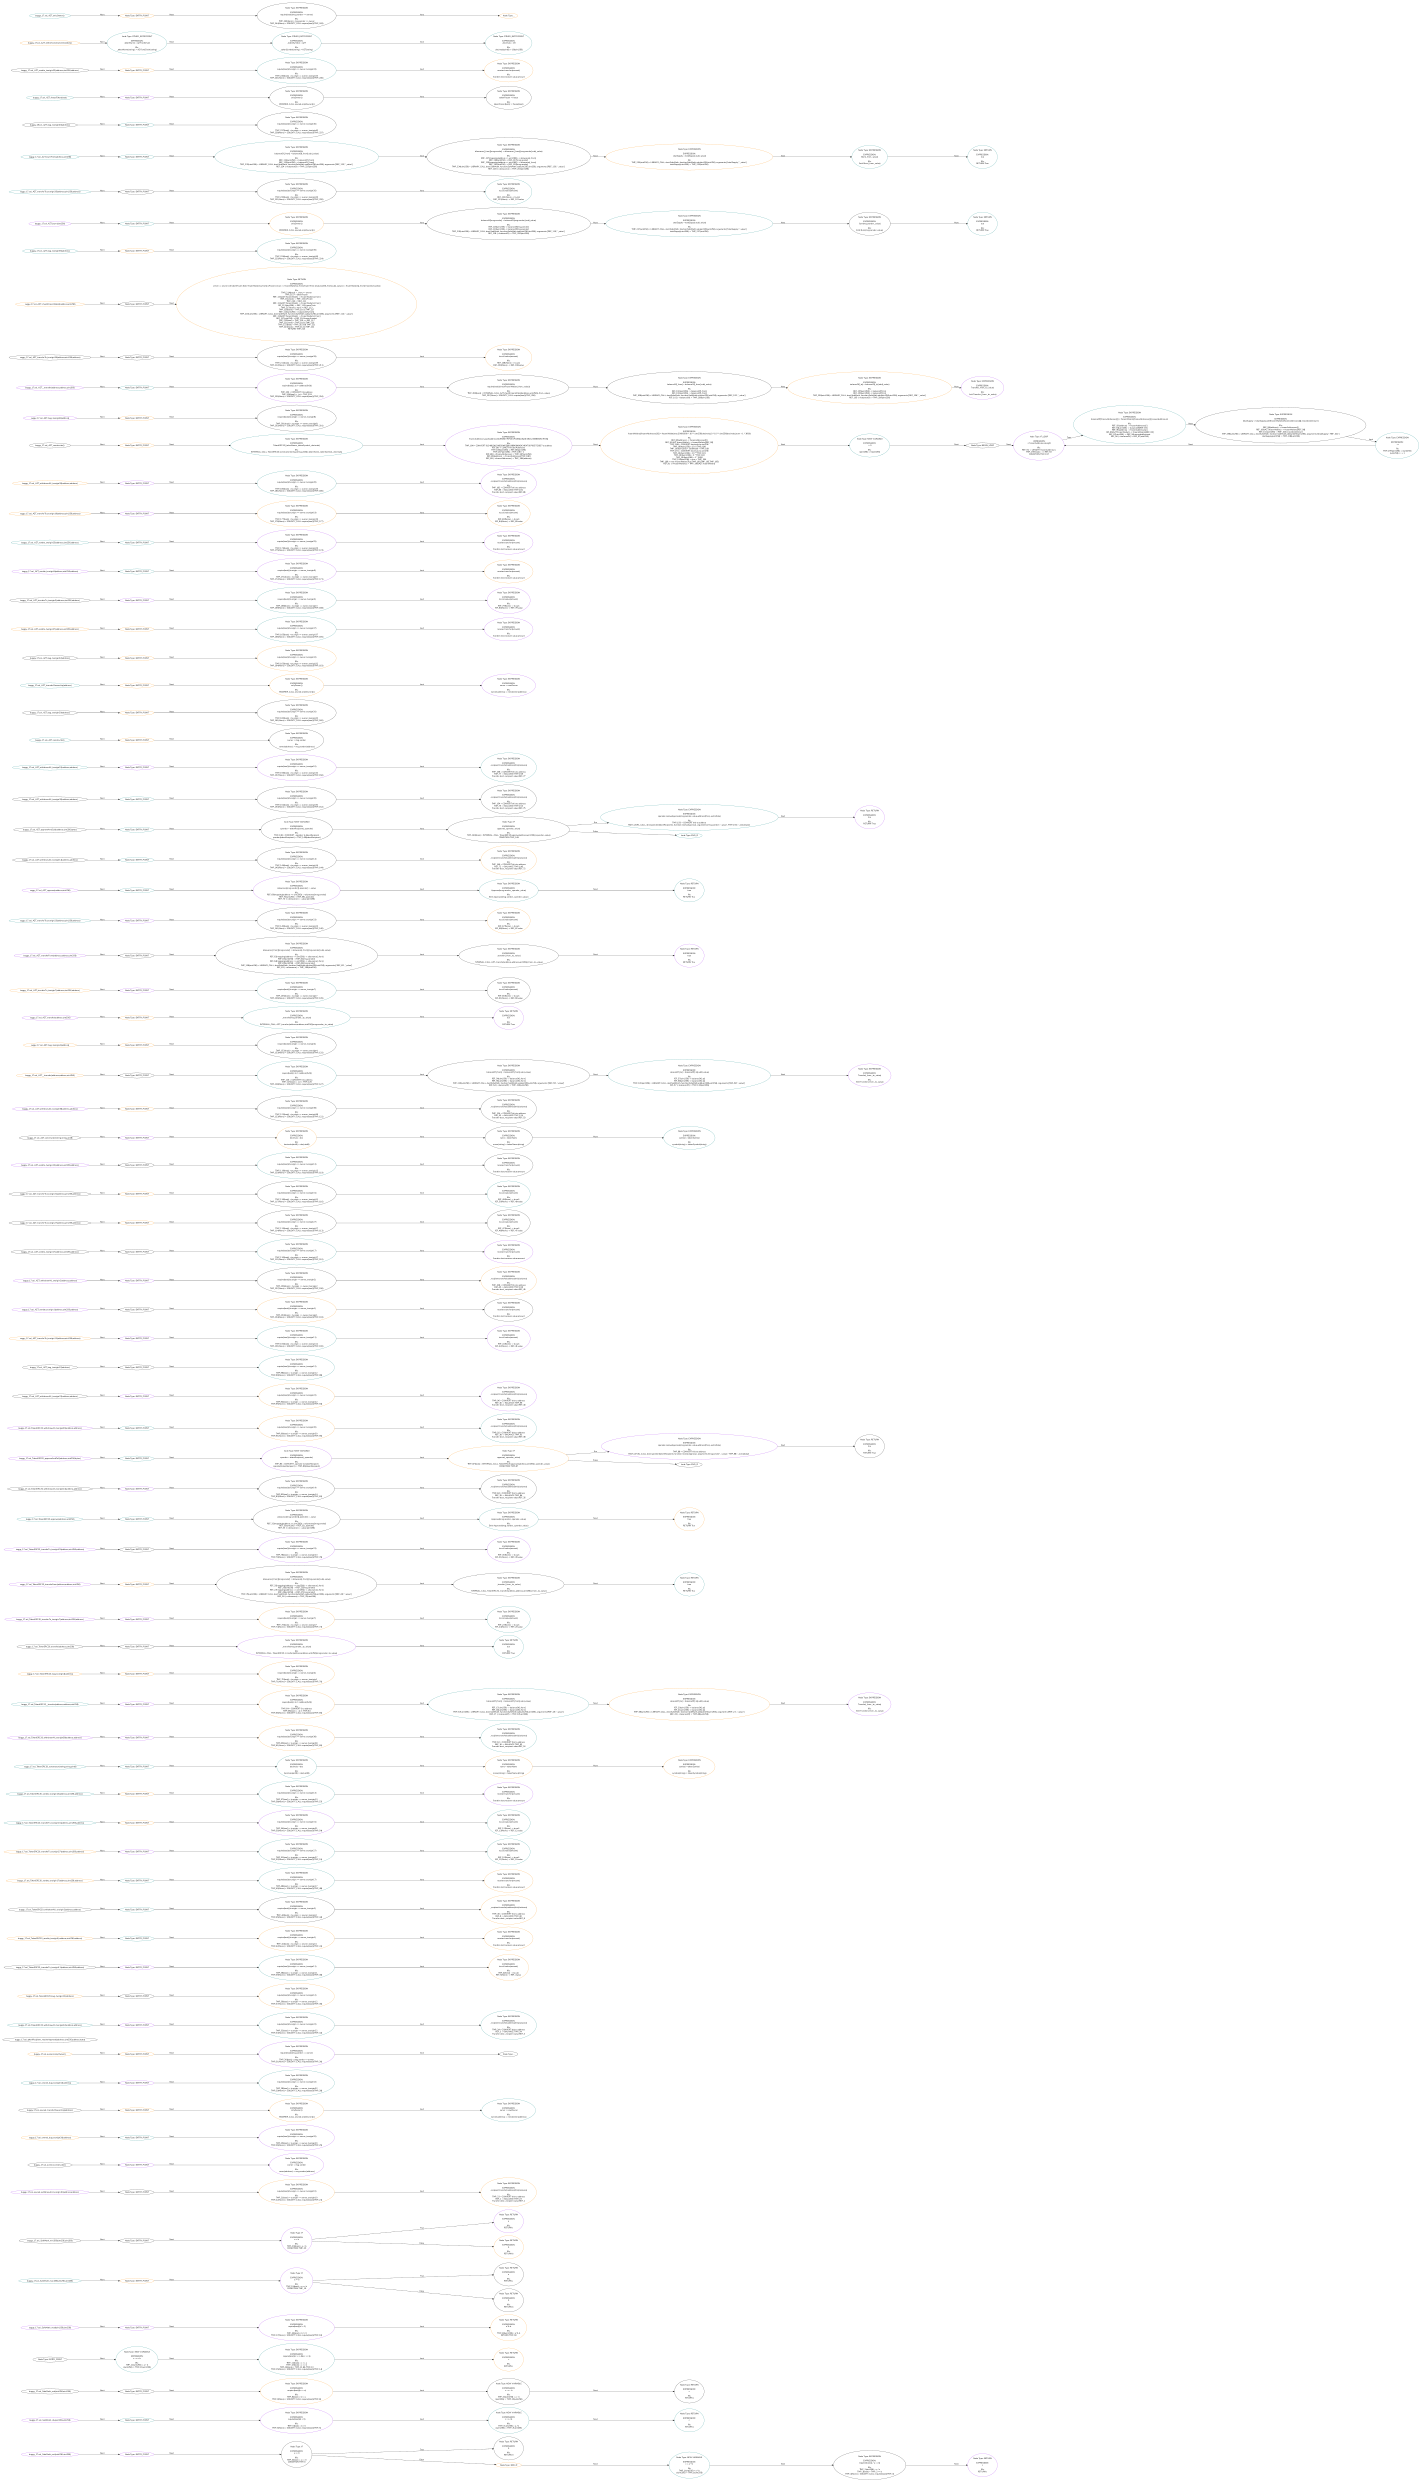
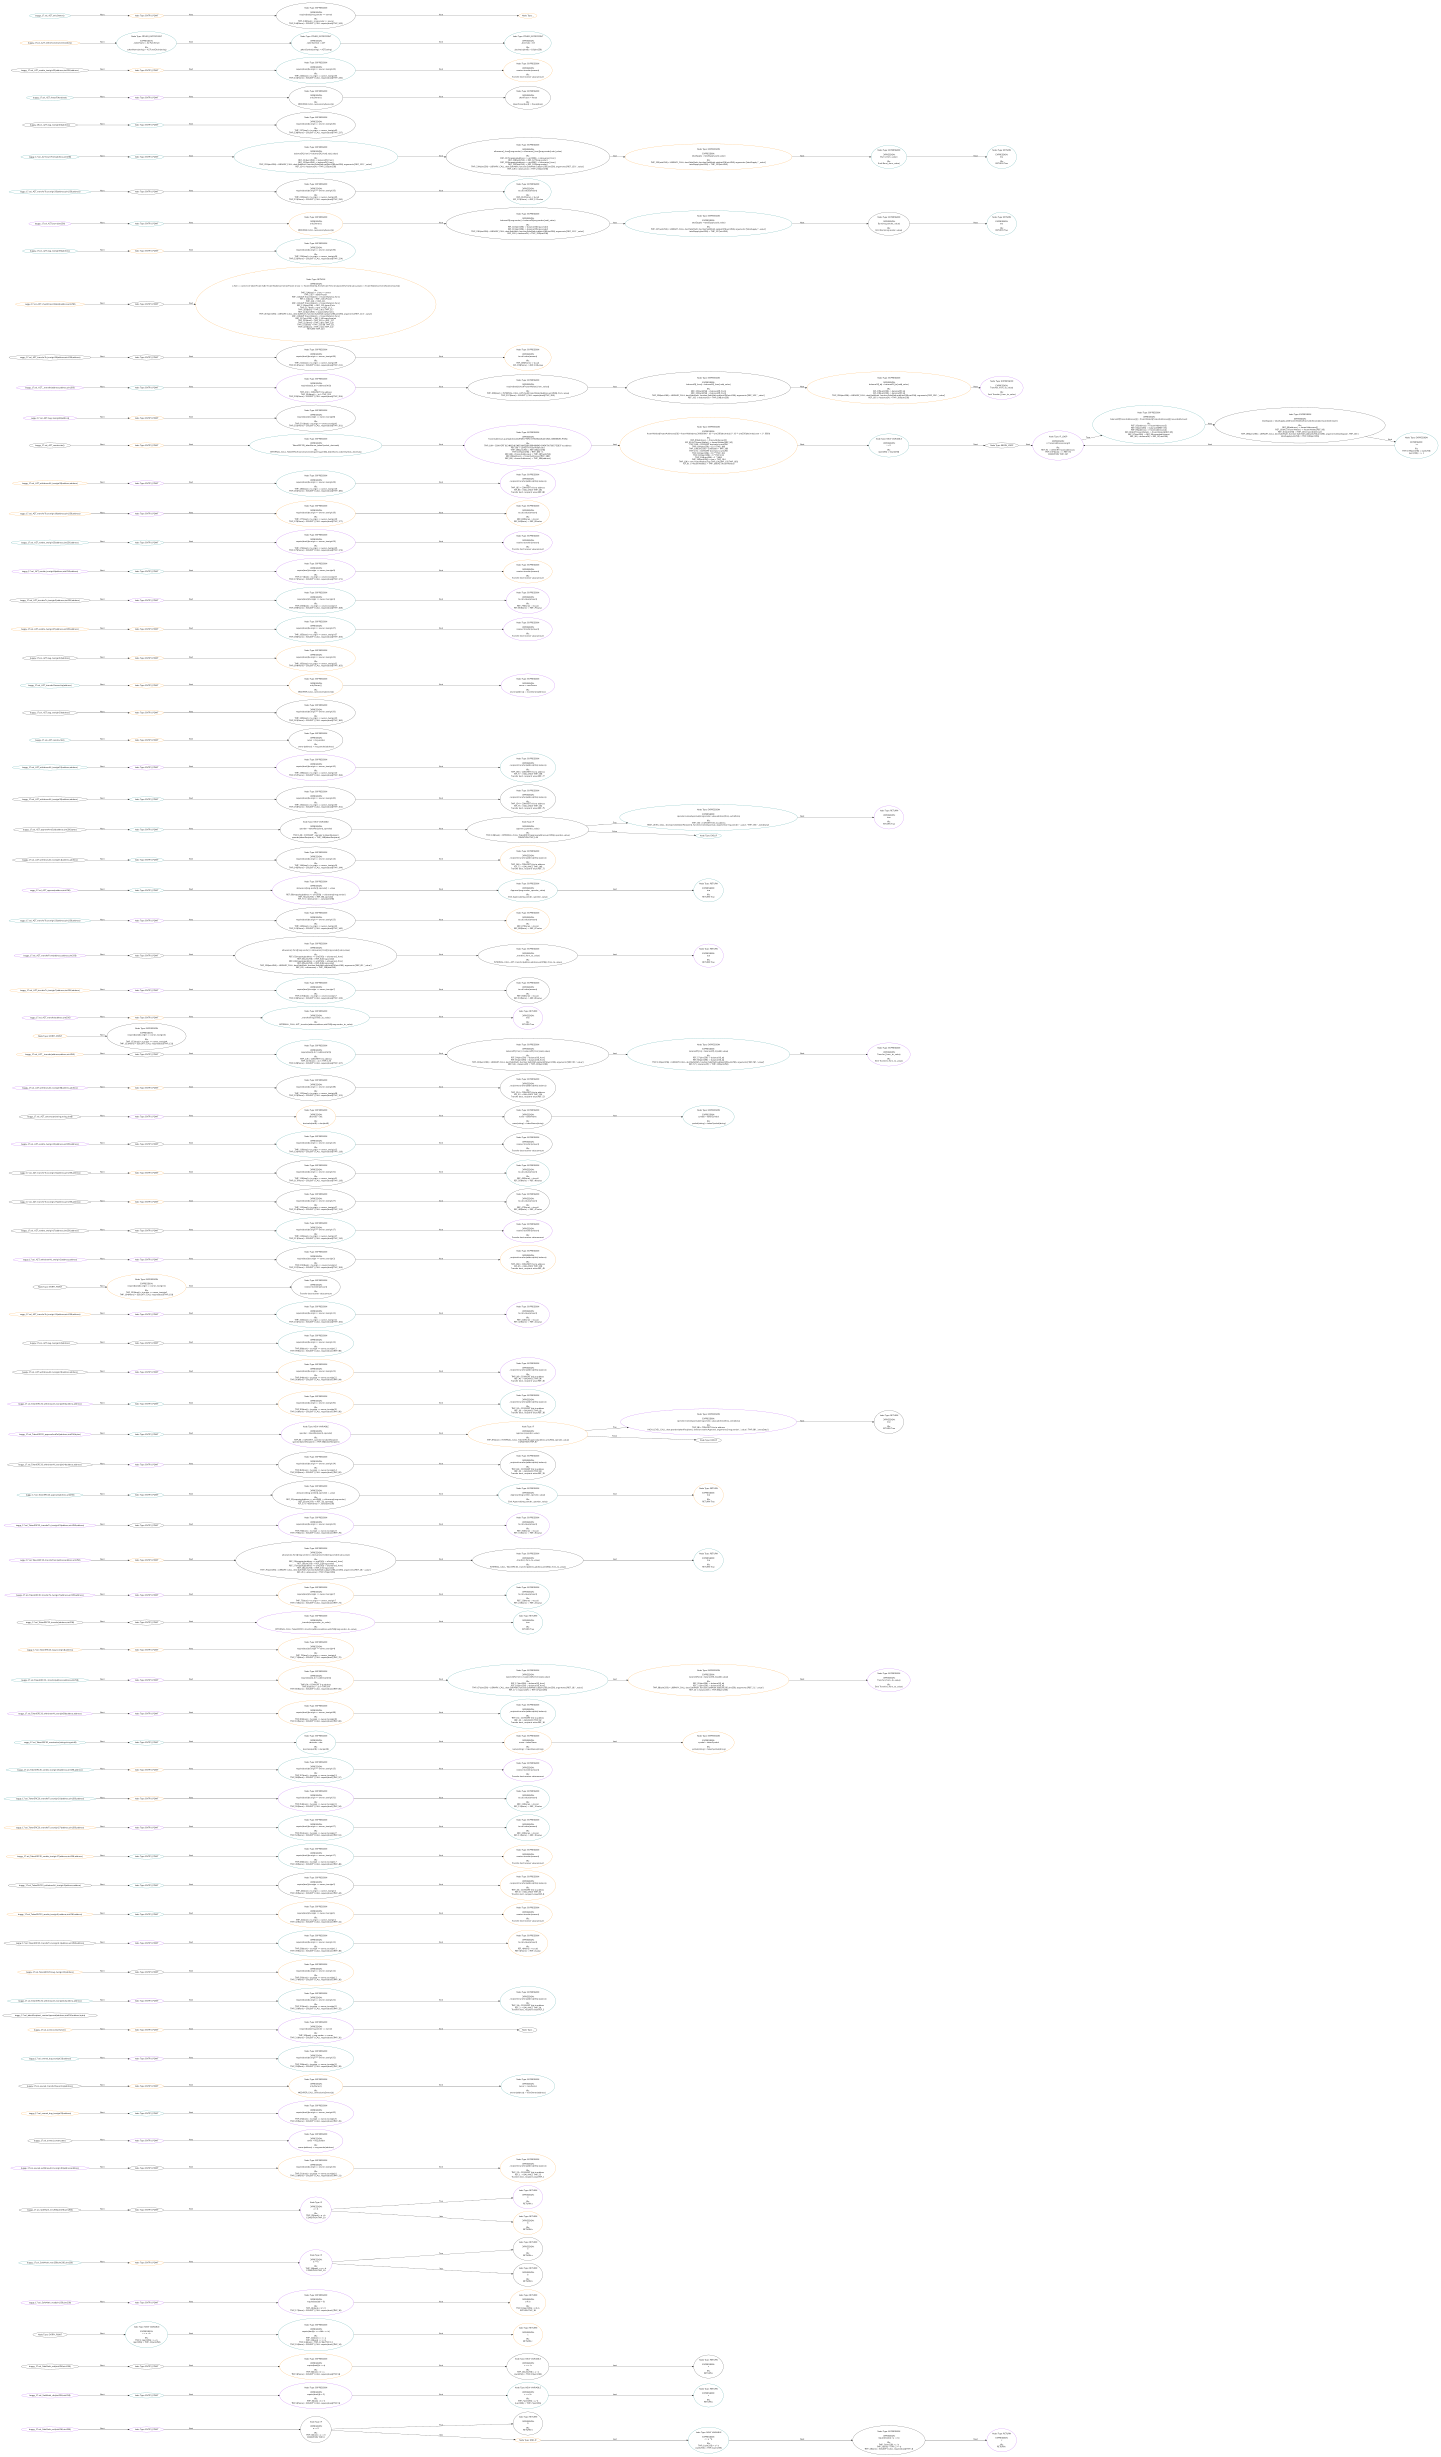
node "buggy_17.sol_AZT_bug_txorigin4(address)": removed
node "buggy_17.sol_AZT_sendto_txorigin1(address,uint256,address)": removed
